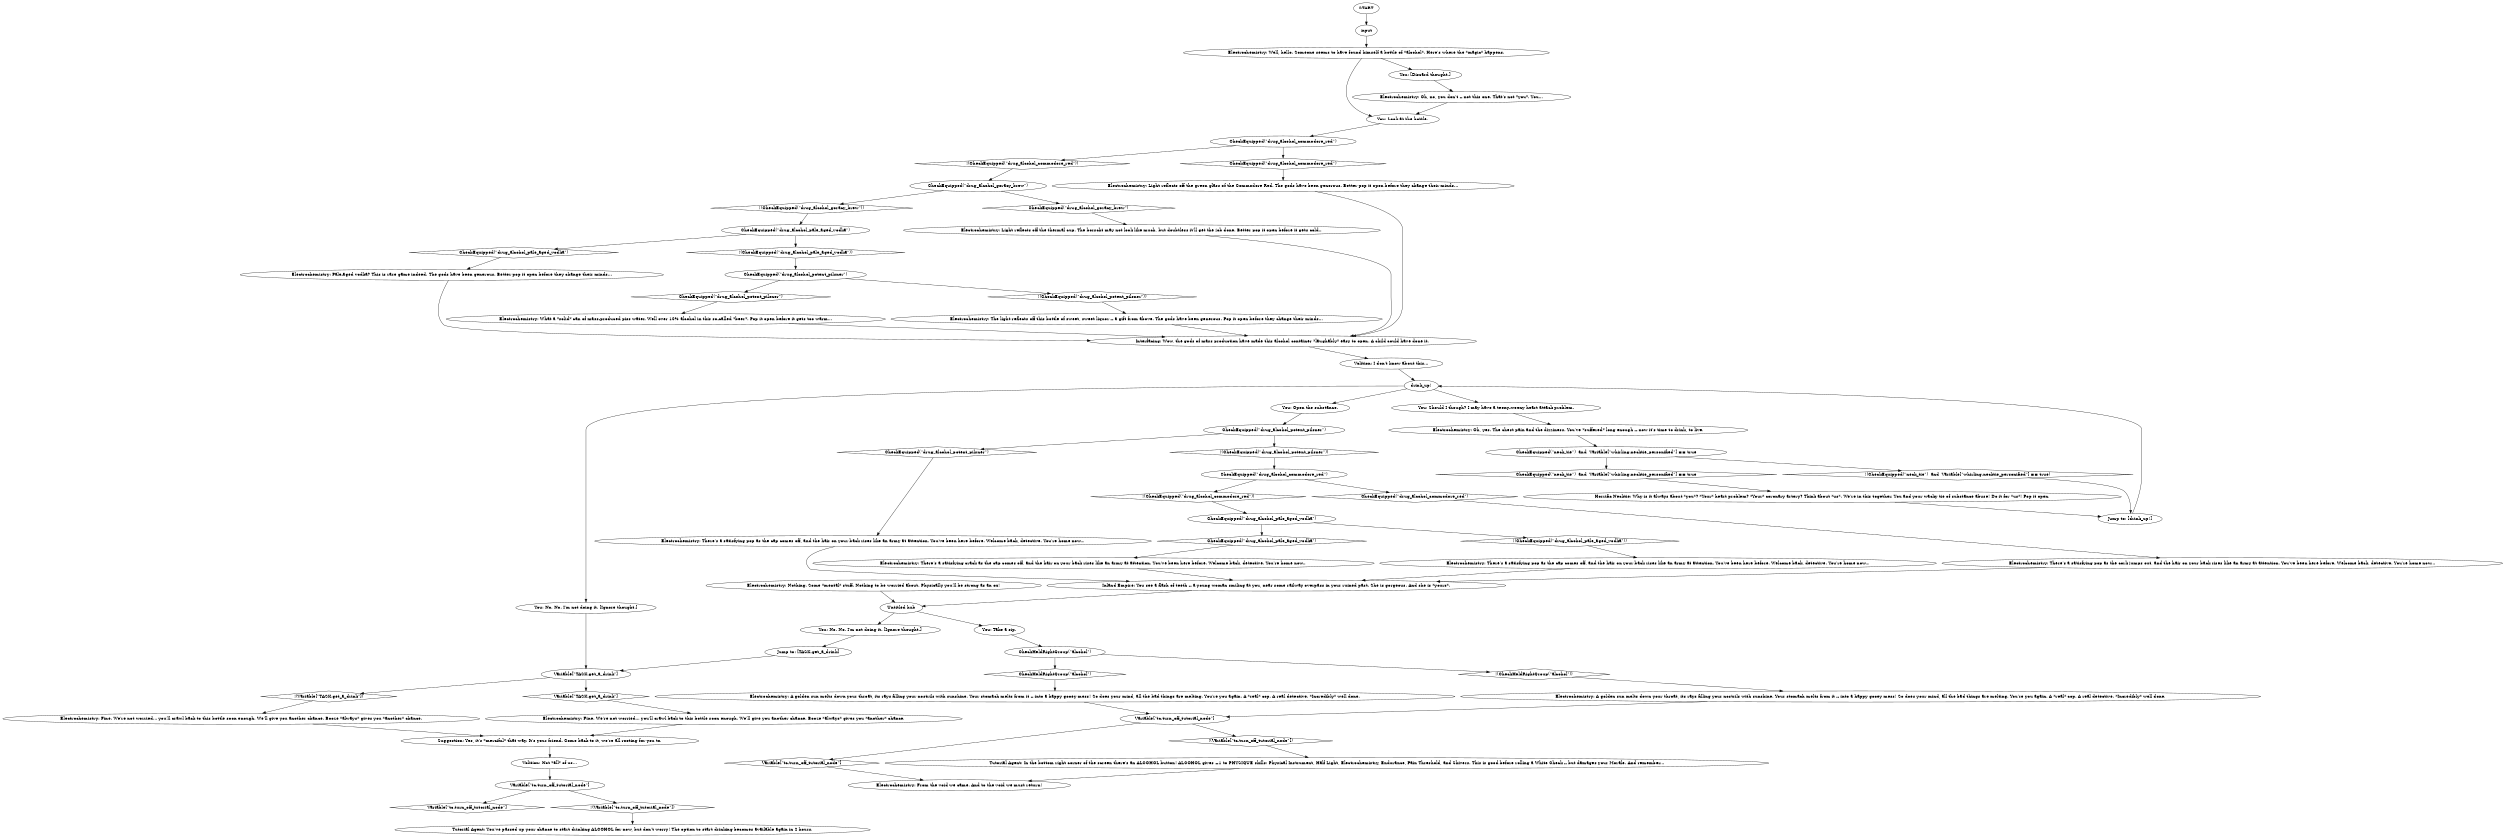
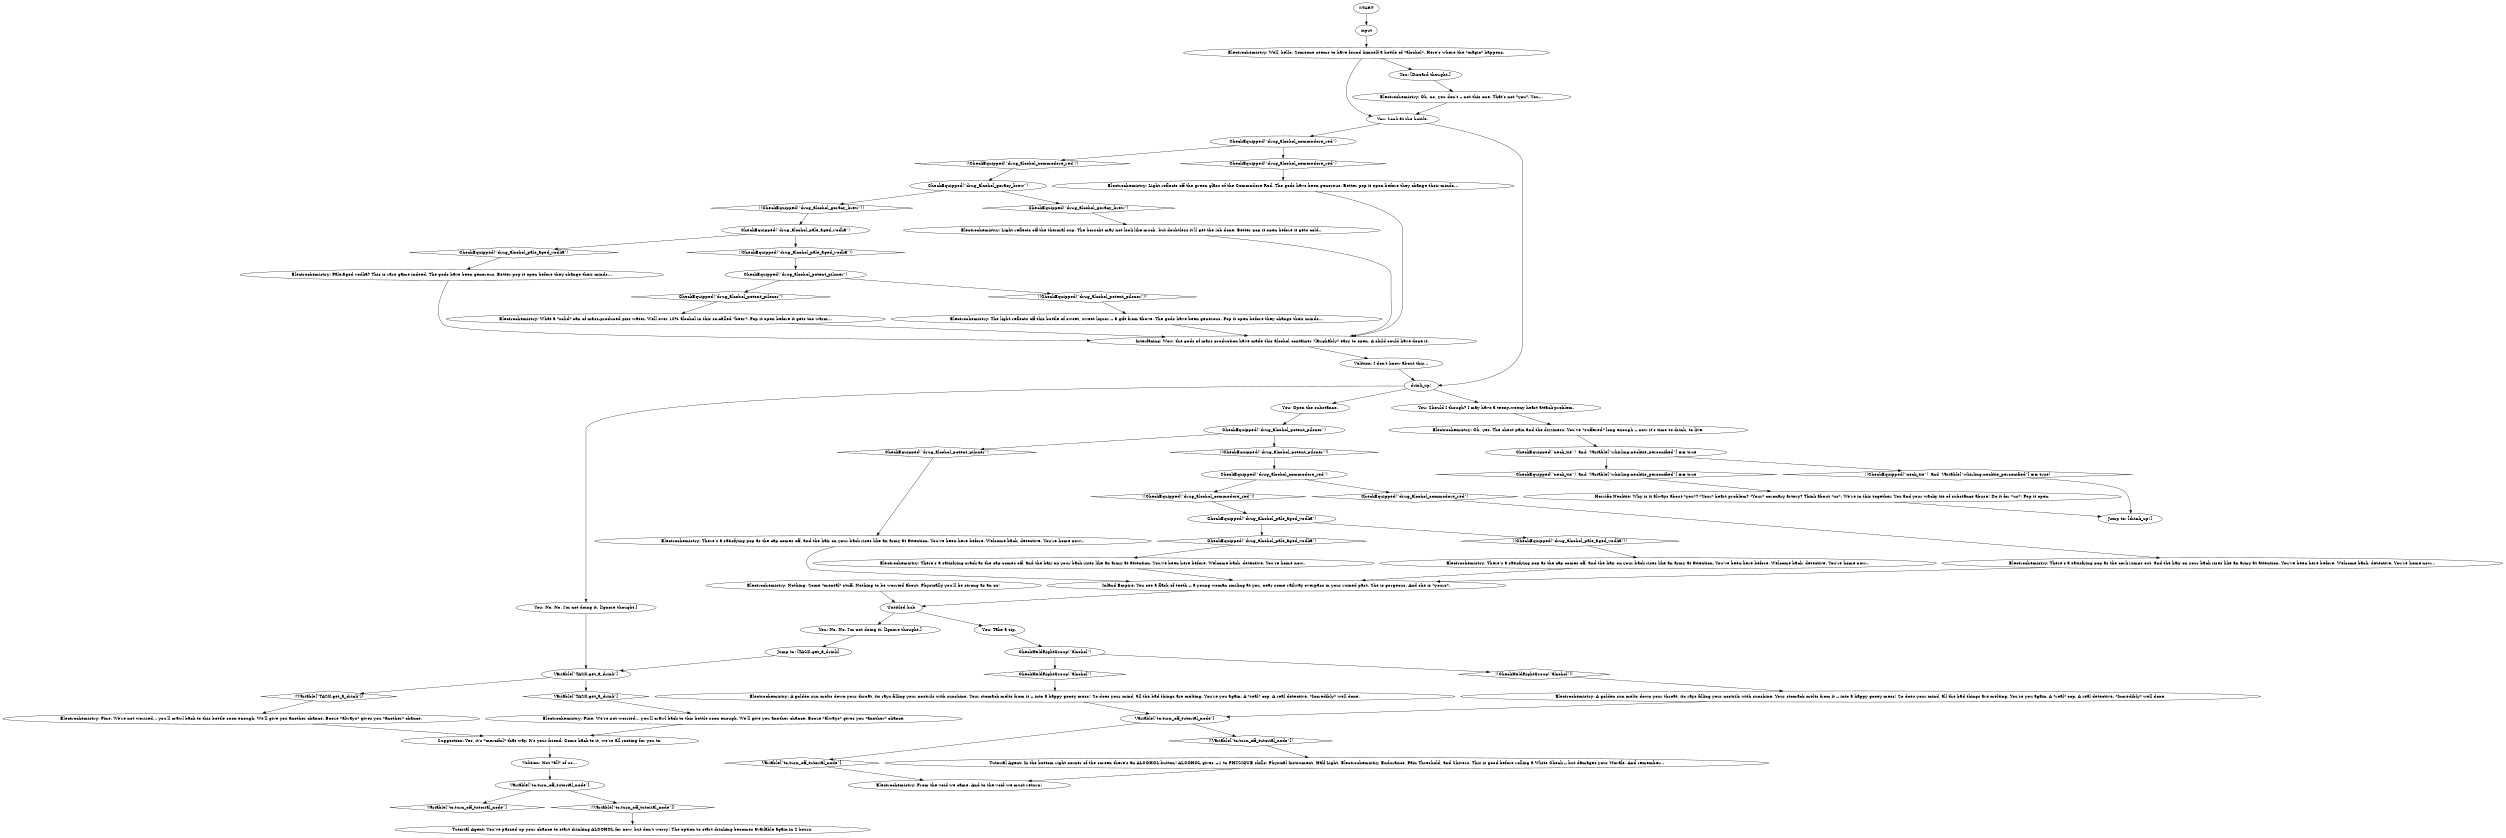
edge "Jump to: [drink_up!]" -> "drink_up!": now "You: Look at the bottle." -> "drink_up!"
